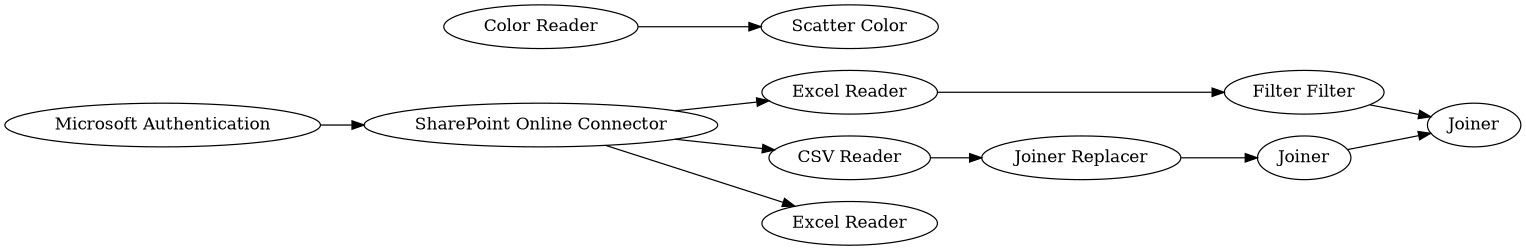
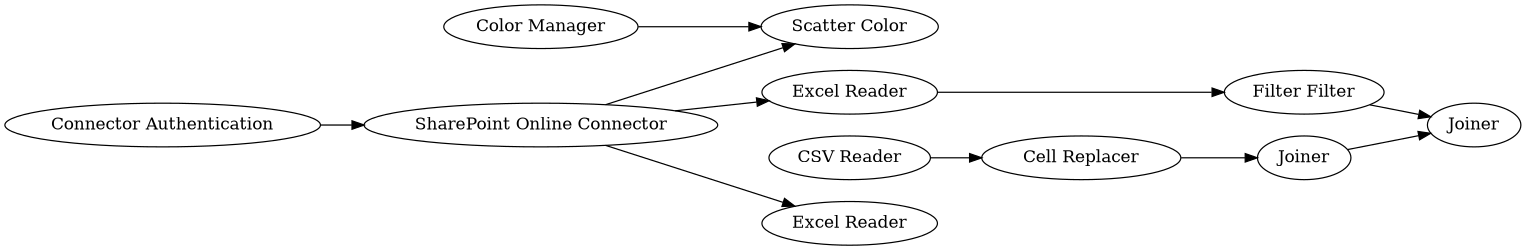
node "Color Reader": label "Color Reader" -> "Color Manager"
node "Microsoft Authentication": label "Microsoft Authentication" -> "Connector Authentication"
edge "SharePoint Online Connector" -> "CSV Reader": now "SharePoint Online Connector" -> "Scatter Color"
node "Joiner Replacer": label "Joiner Replacer" -> "Cell Replacer"
